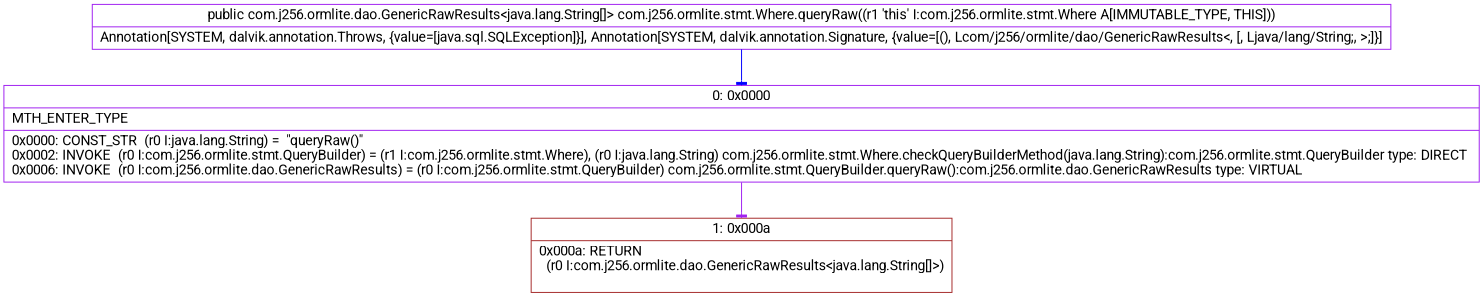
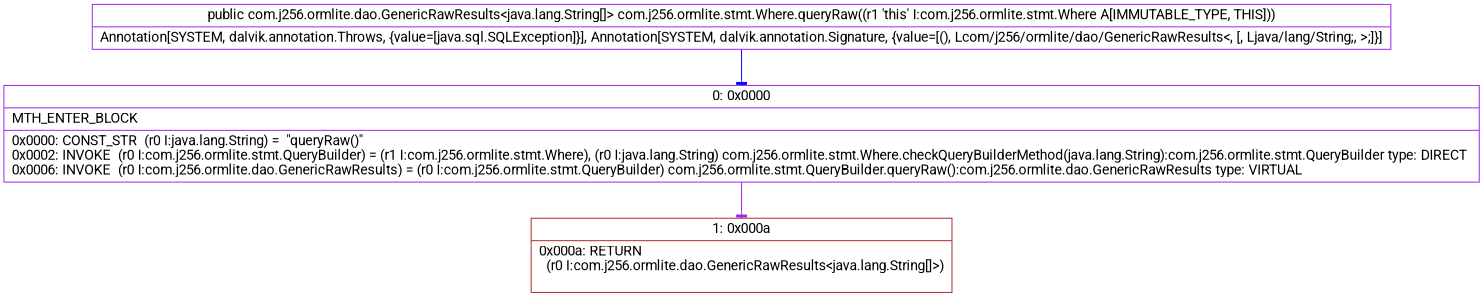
node "0: 0x0000": text "MTH_ENTER_TYPE" -> "MTH_ENTER_BLOCK"
